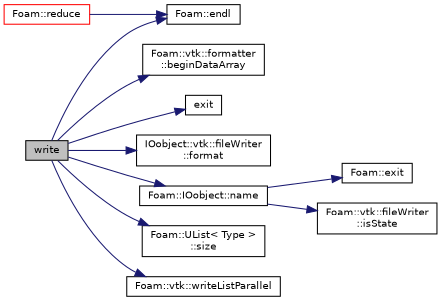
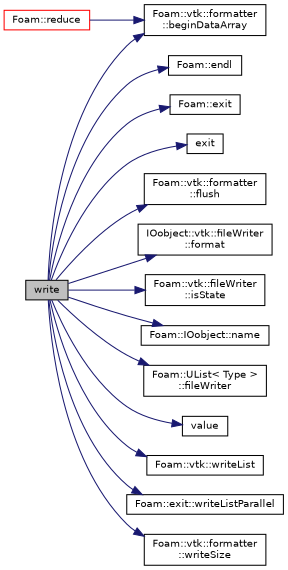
edge "Foam::reduce" -> "Foam::endl": now "Foam::reduce" -> "Foam::vtk::formatter ::beginDataArray"
edge "Foam::IOobject::name" -> "Foam::exit": now "write" -> "Foam::exit"
node "Foam::vtk::formatter ::flush": added
edge "Foam::IOobject::name" -> "Foam::vtk::fileWriter ::isState": now "write" -> "Foam::vtk::fileWriter ::isState"
node "Foam::UList< Type > ::size": label "Foam::UList< Type > ::size" -> "Foam::UList< Type > ::fileWriter"
node "Foam::vtk::writeListParallel": label "Foam::vtk::writeListParallel" -> "Foam::exit::writeListParallel"
node "value": added
node "Foam::vtk::writeList": added
node "Foam::vtk::formatter ::writeSize": added
